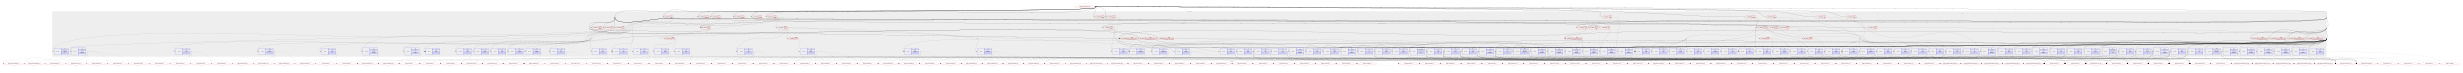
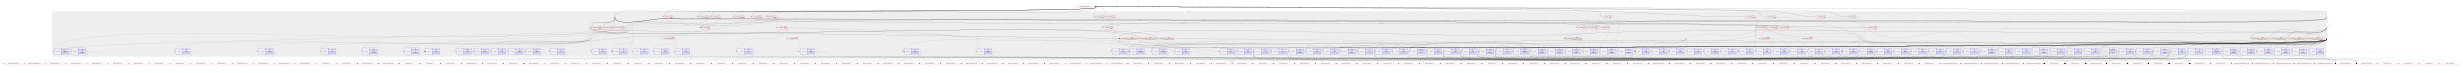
node "portage://dev-libs/libressl-2.9.1": added
